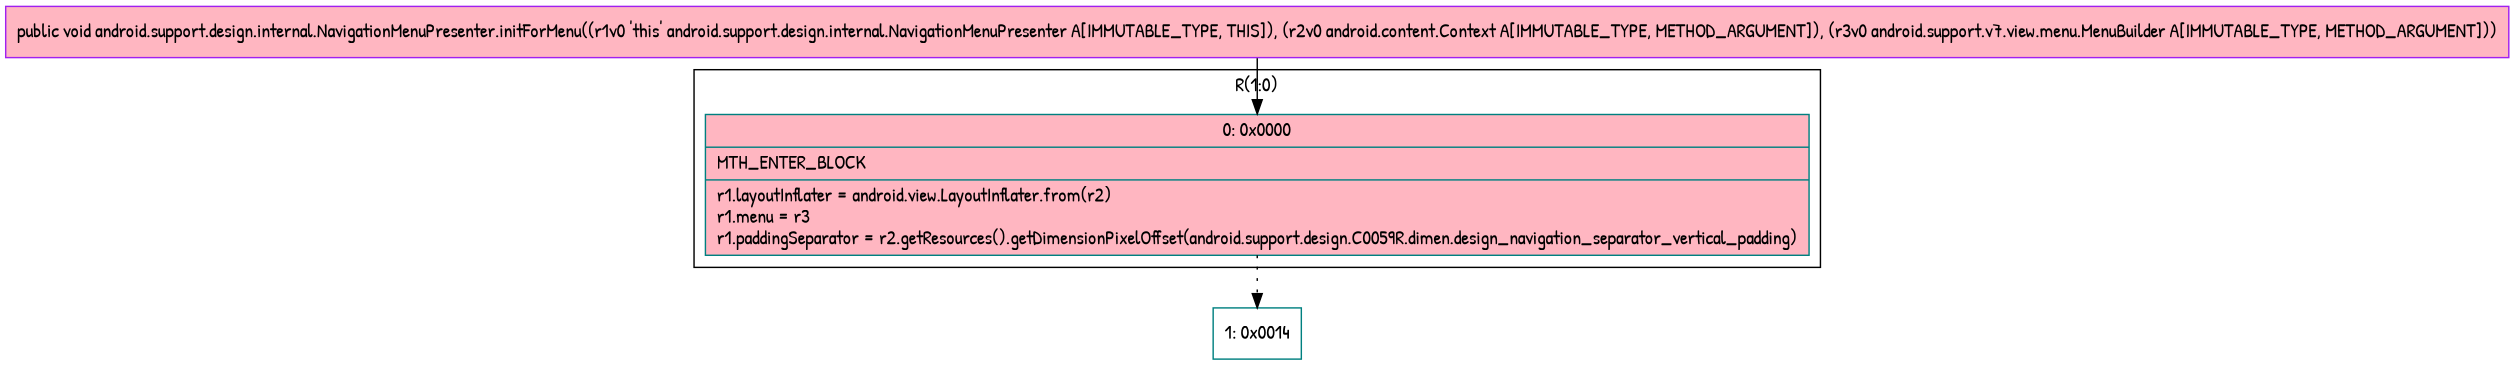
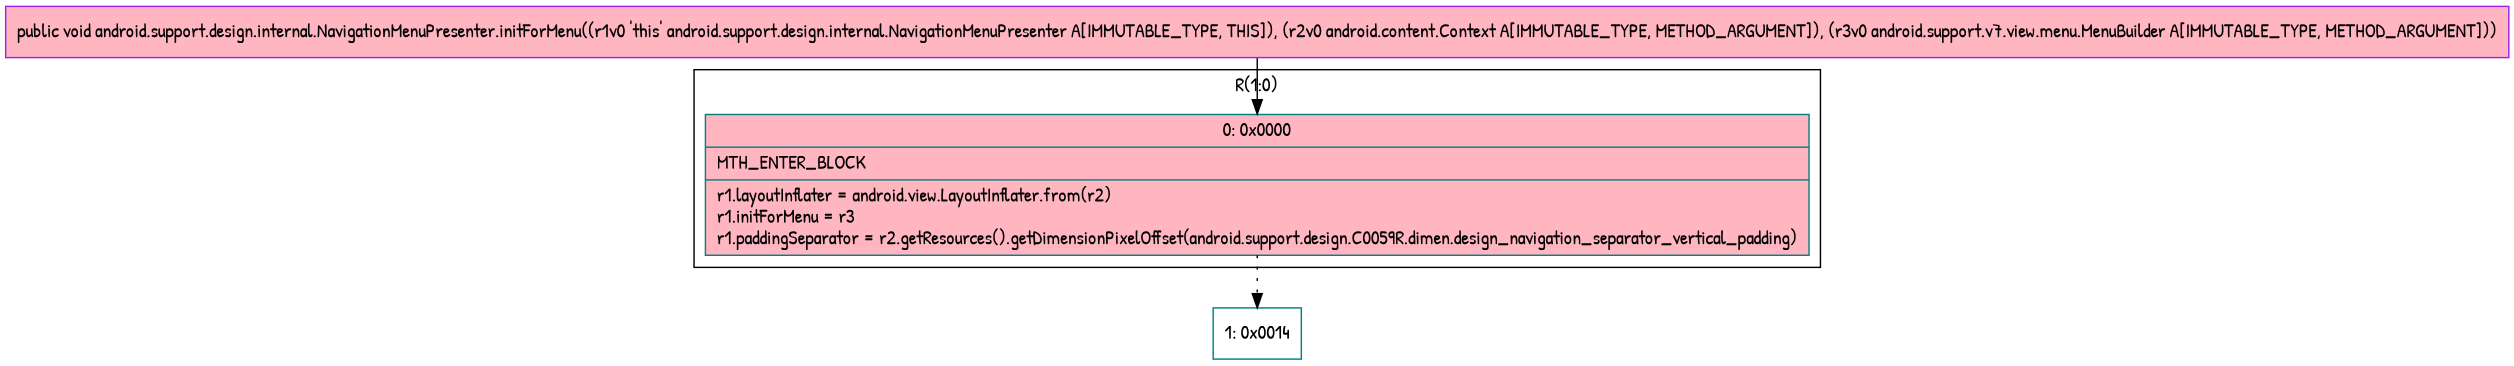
node "0: 0x0000": text "r1.menu = r3" -> "r1.initForMenu = r3"
